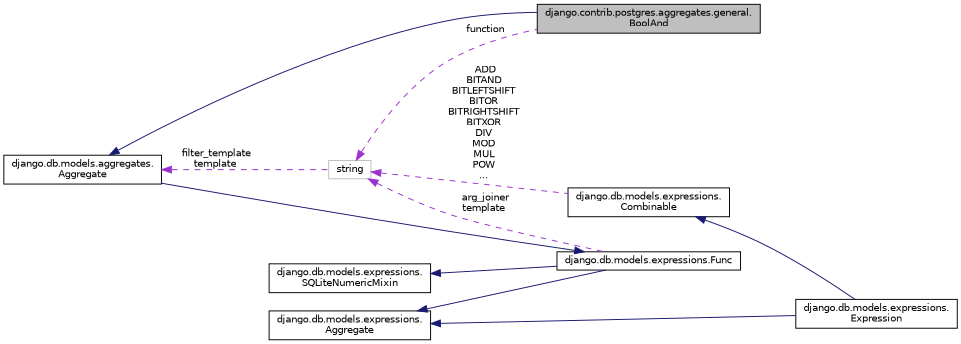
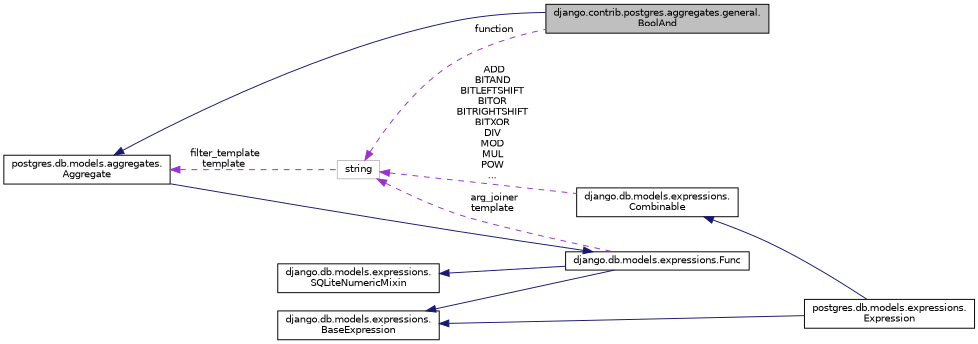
node "django.db.models.aggregates. Aggregate": label "django.db.models.aggregates. Aggregate" -> "postgres.db.models.aggregates. Aggregate"
node "django.db.models.expressions. Expression": label "django.db.models.expressions. Expression" -> "postgres.db.models.expressions. Expression"
node "django.db.models.expressions. Aggregate": label "django.db.models.expressions. Aggregate" -> "django.db.models.expressions. BaseExpression"
